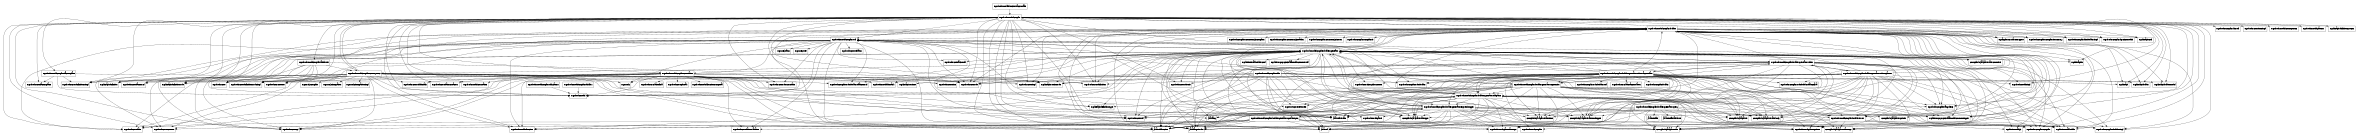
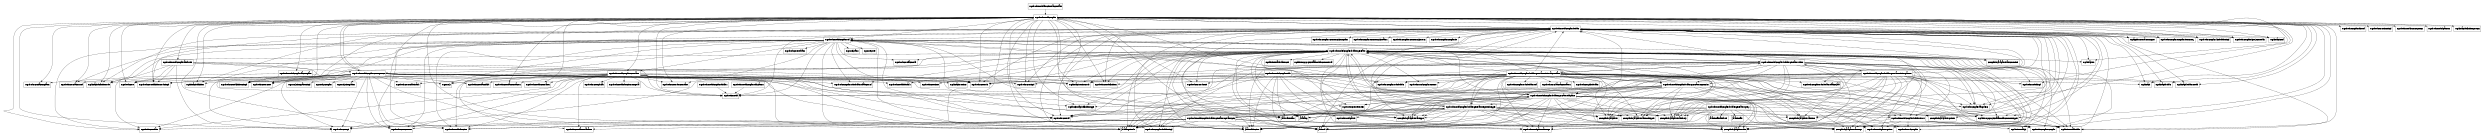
edge "org_drools_modelcompiler_builder_generator" -> "com_github_javaparser_ast_body": added
edge "org_drools_modelcompiler_consequence" -> "org_drools_model": now "org_drools_modelcompiler_consequence" -> "org_drools_core_base_field"
node "org_kie_api_definition_type": label "org_kie_api_definition_type" -> "org_function_api_definition_type"
